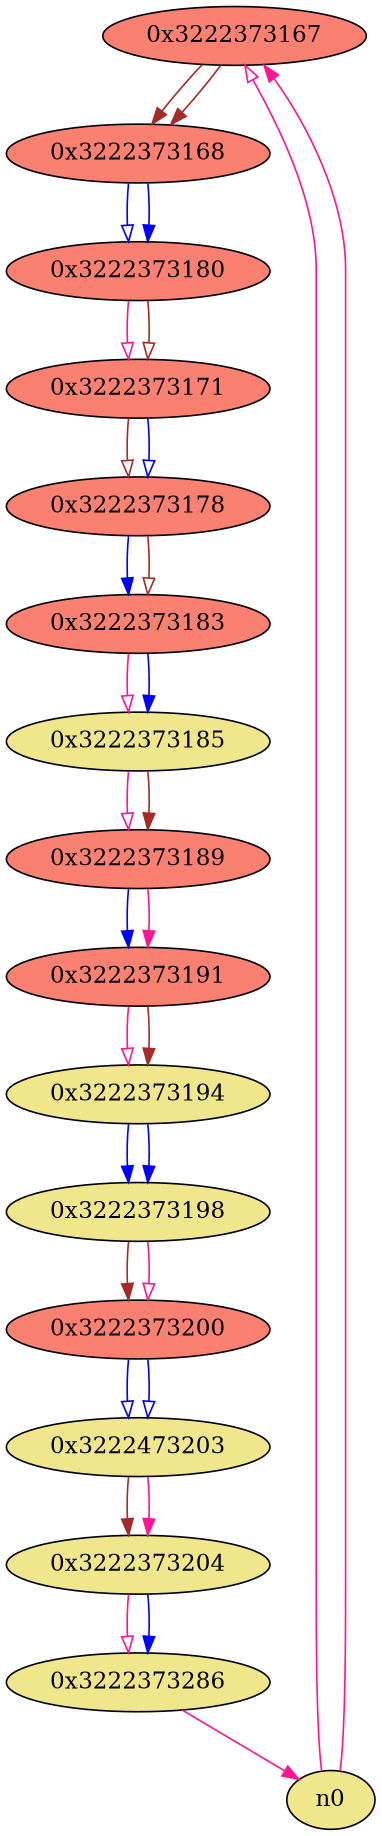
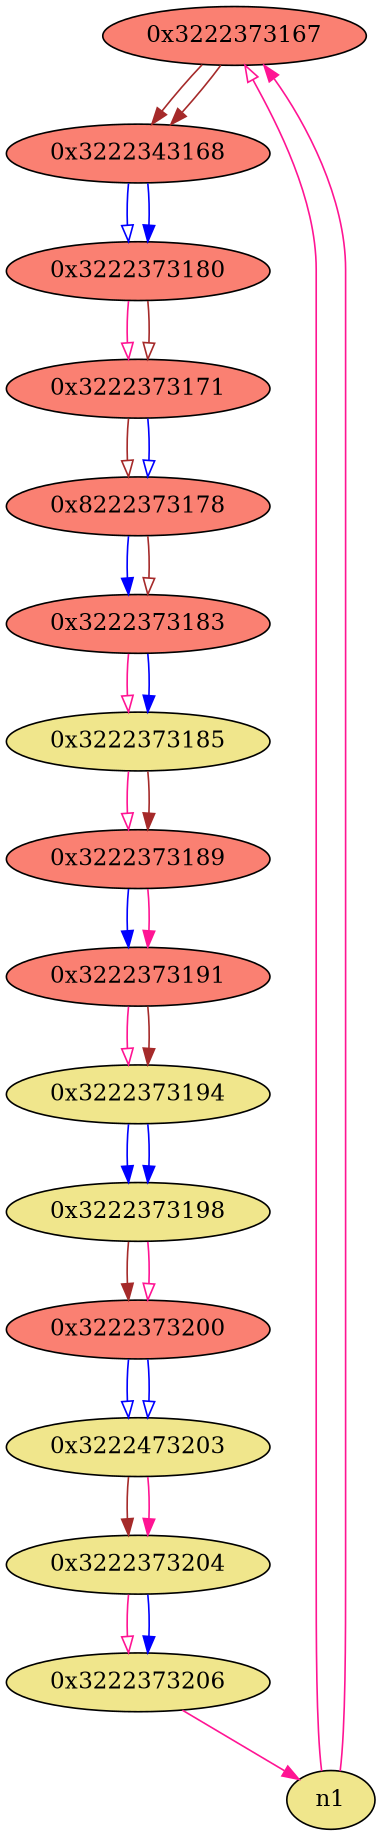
node "0x3222373168": label "0x3222373168" -> "0x3222343168"
node "0x3222373178": label "0x3222373178" -> "0x8222373178"
node "0x3222373286": label "0x3222373286" -> "0x3222373206"
node "n0": label "n0" -> "n1"
